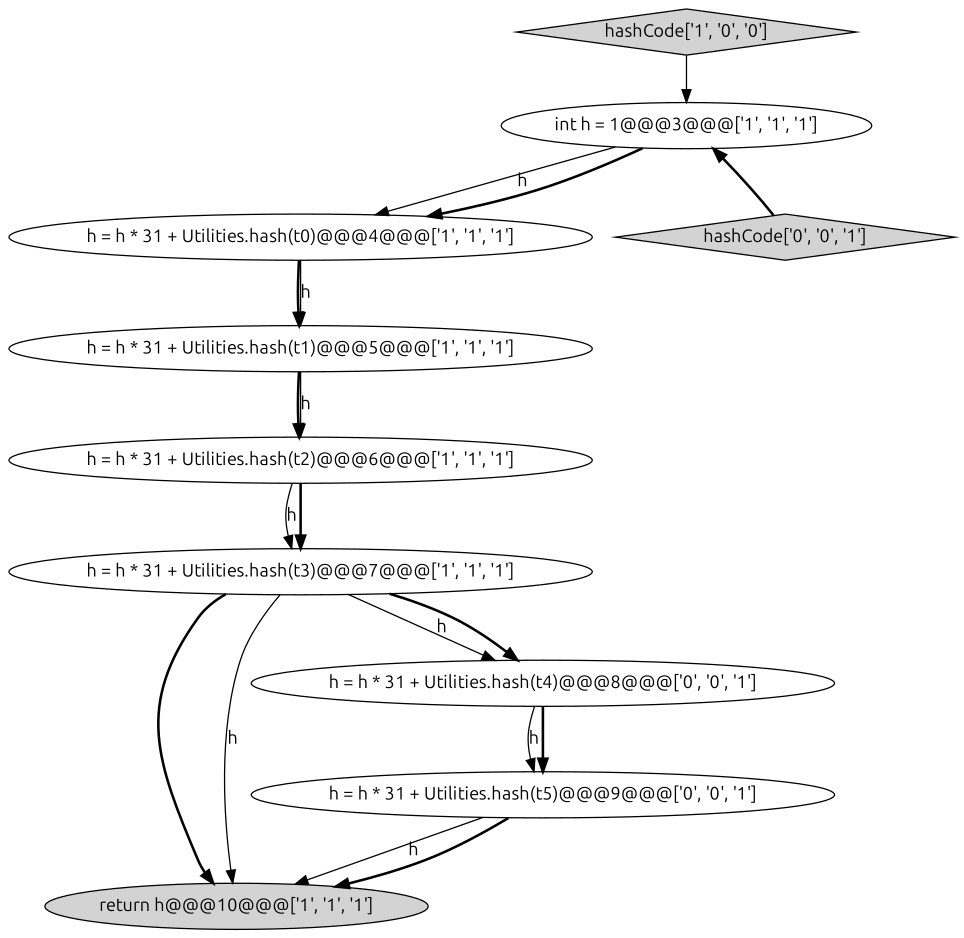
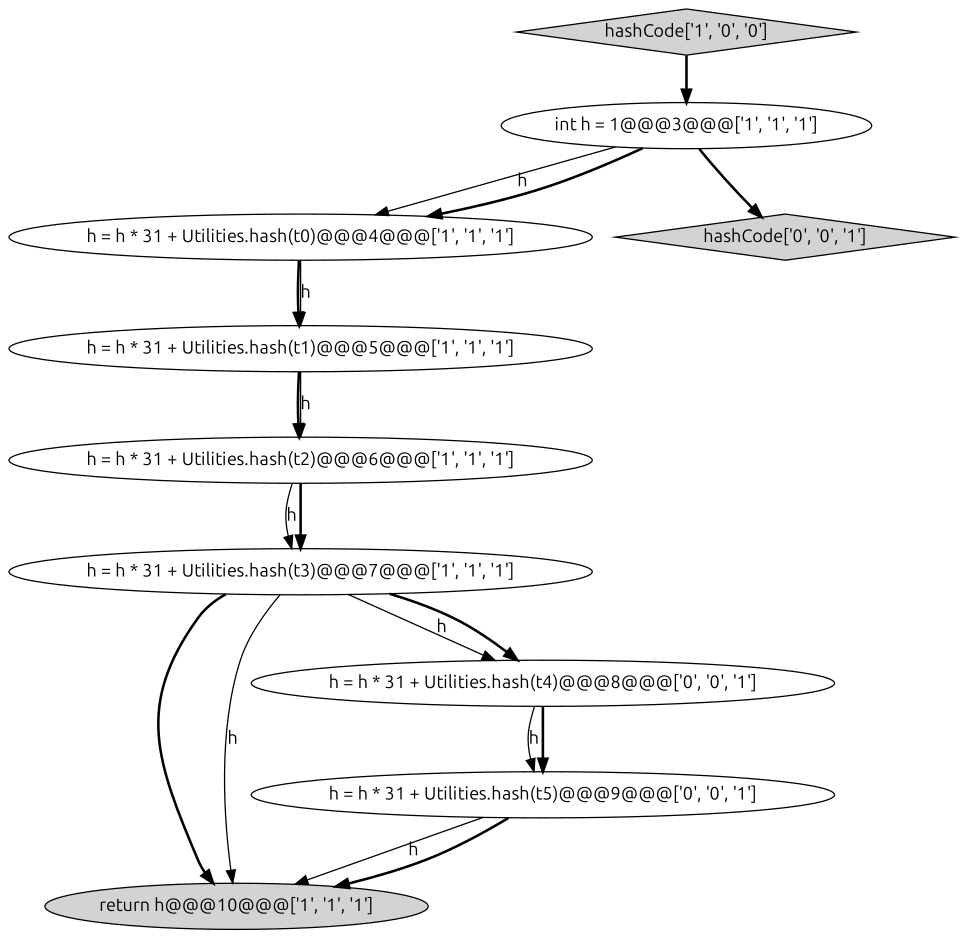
edge "hashCode['1', '0', '0']" -> "int h = 1@@@3@@@['1', '1', '1']": style solid -> bold
edge "hashCode['0', '0', '1']" -> "int h = 1@@@3@@@['1', '1', '1']": reversed
